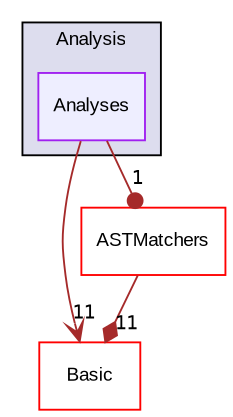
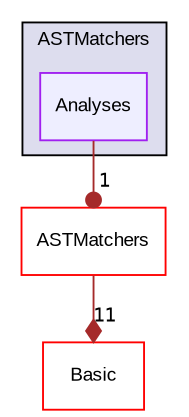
cluster "Analysis": label "Analysis" -> "ASTMatchers"
edge "Analyses" -> "Basic": removed
